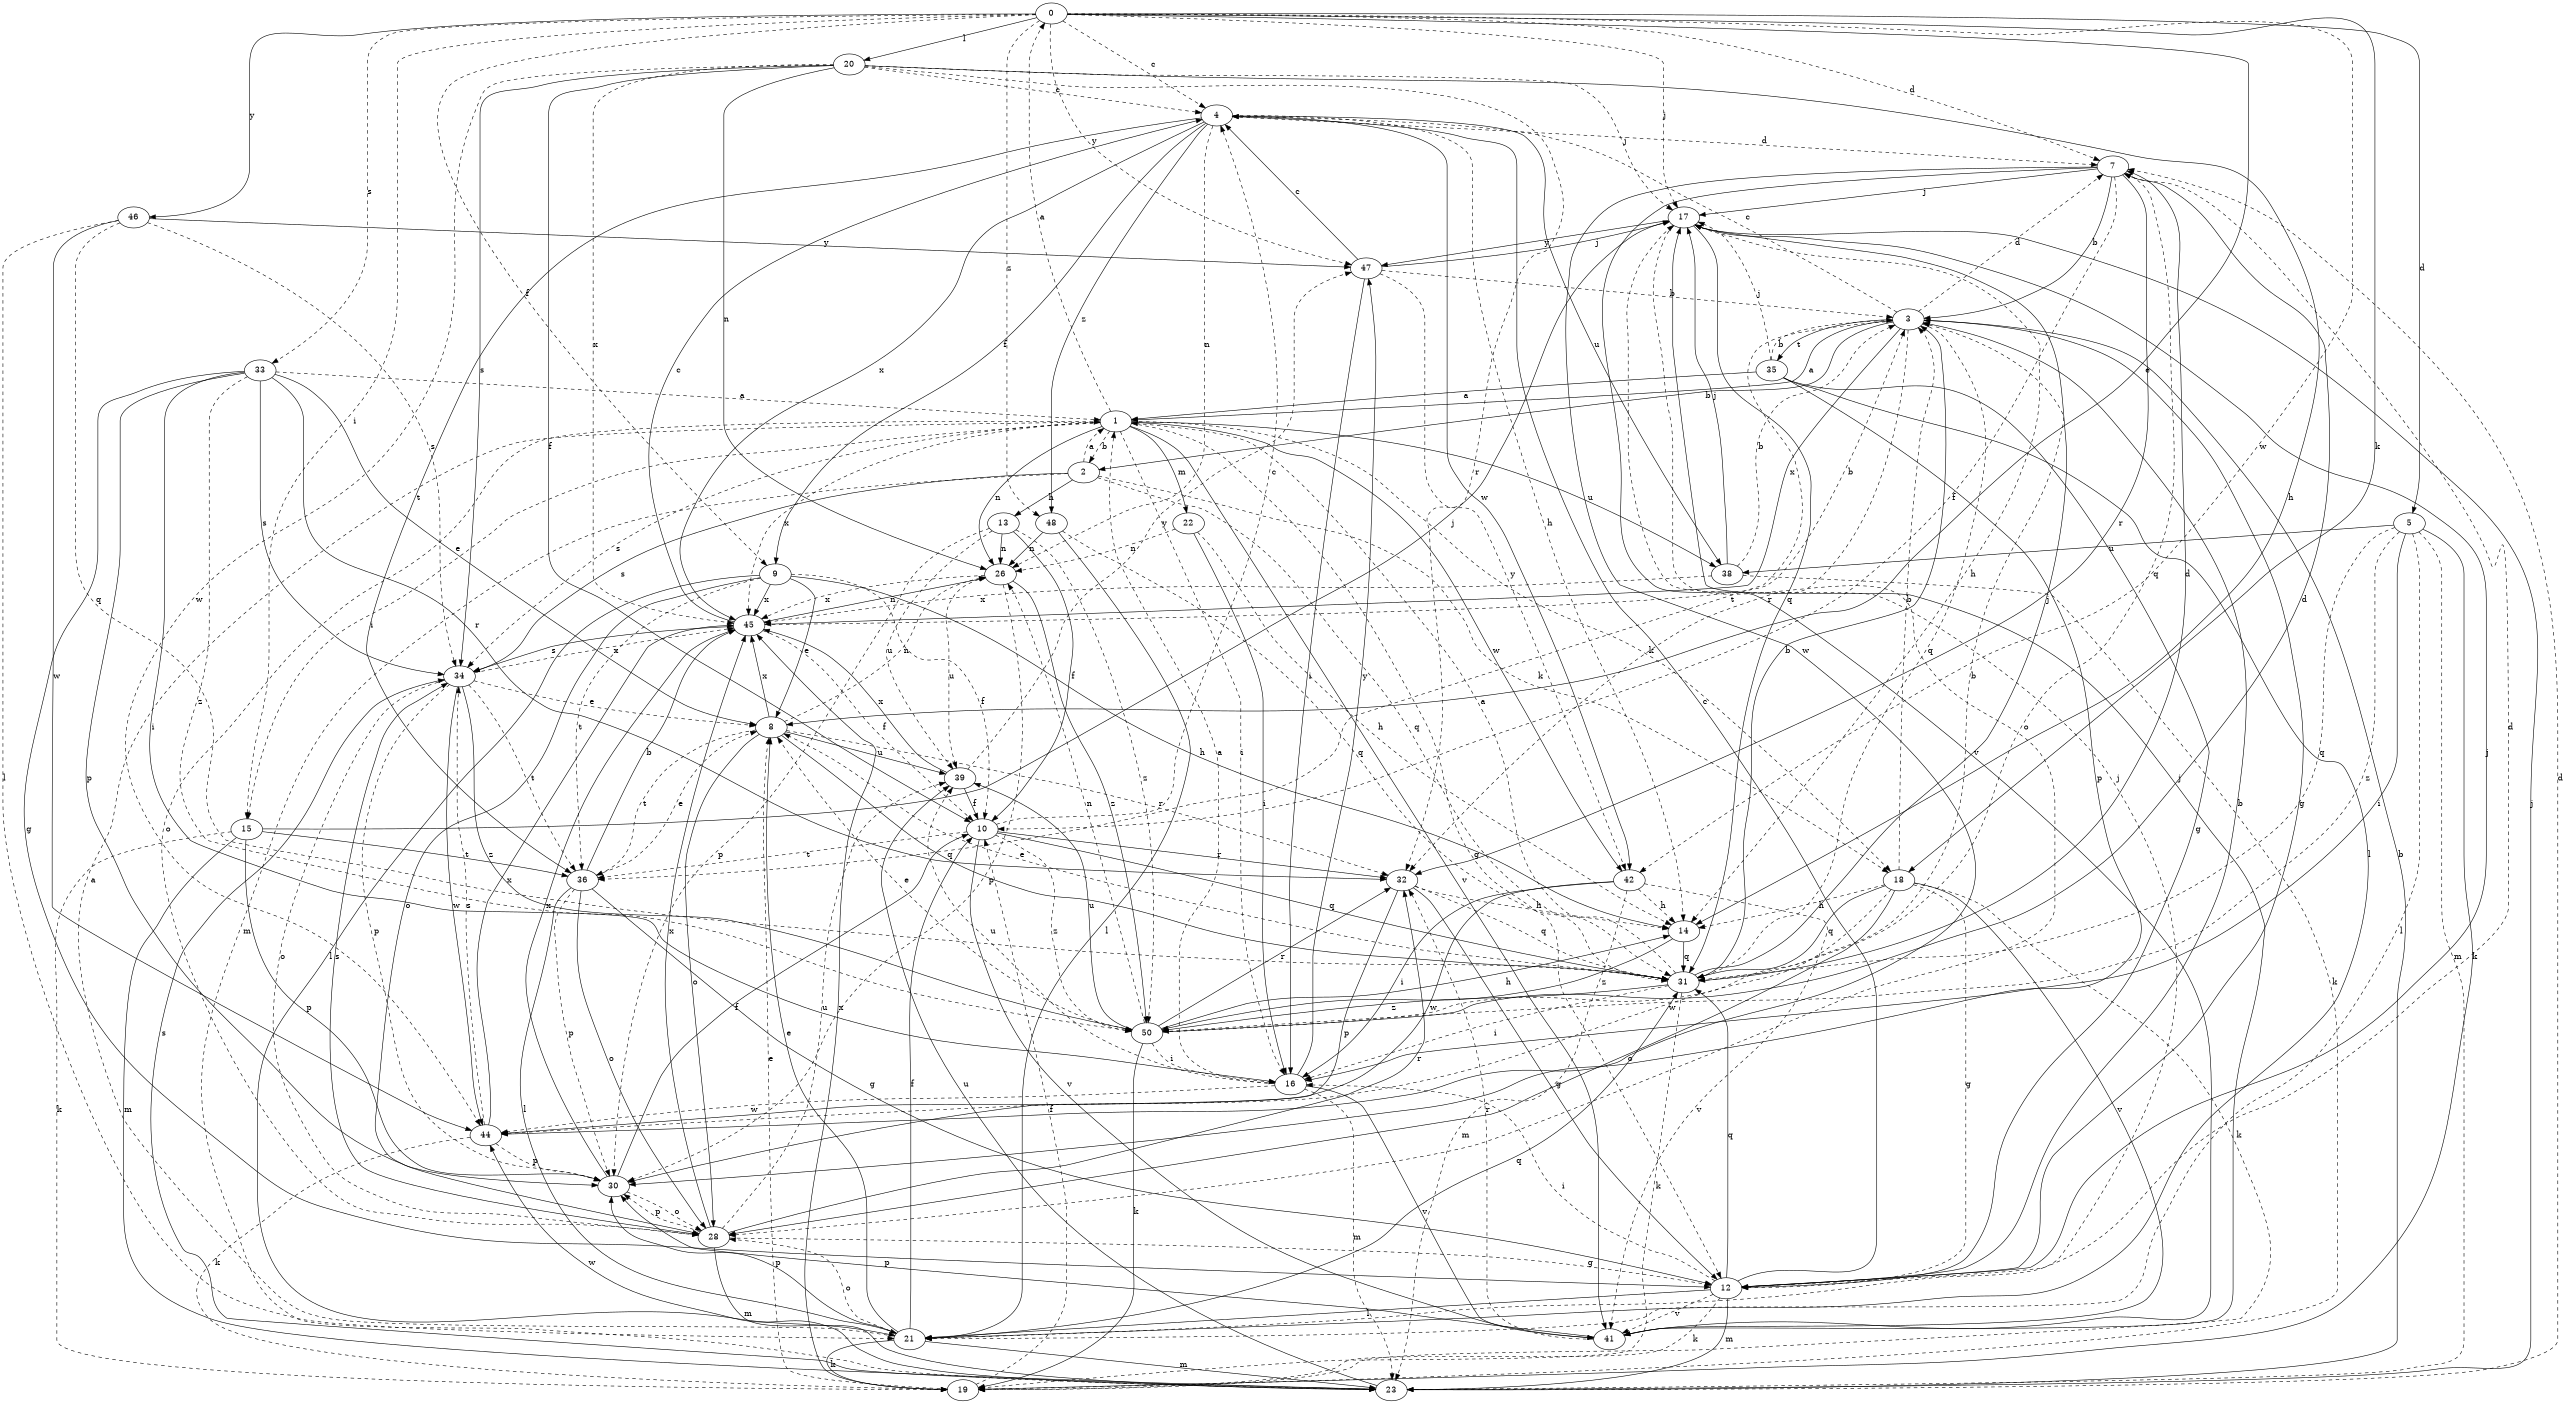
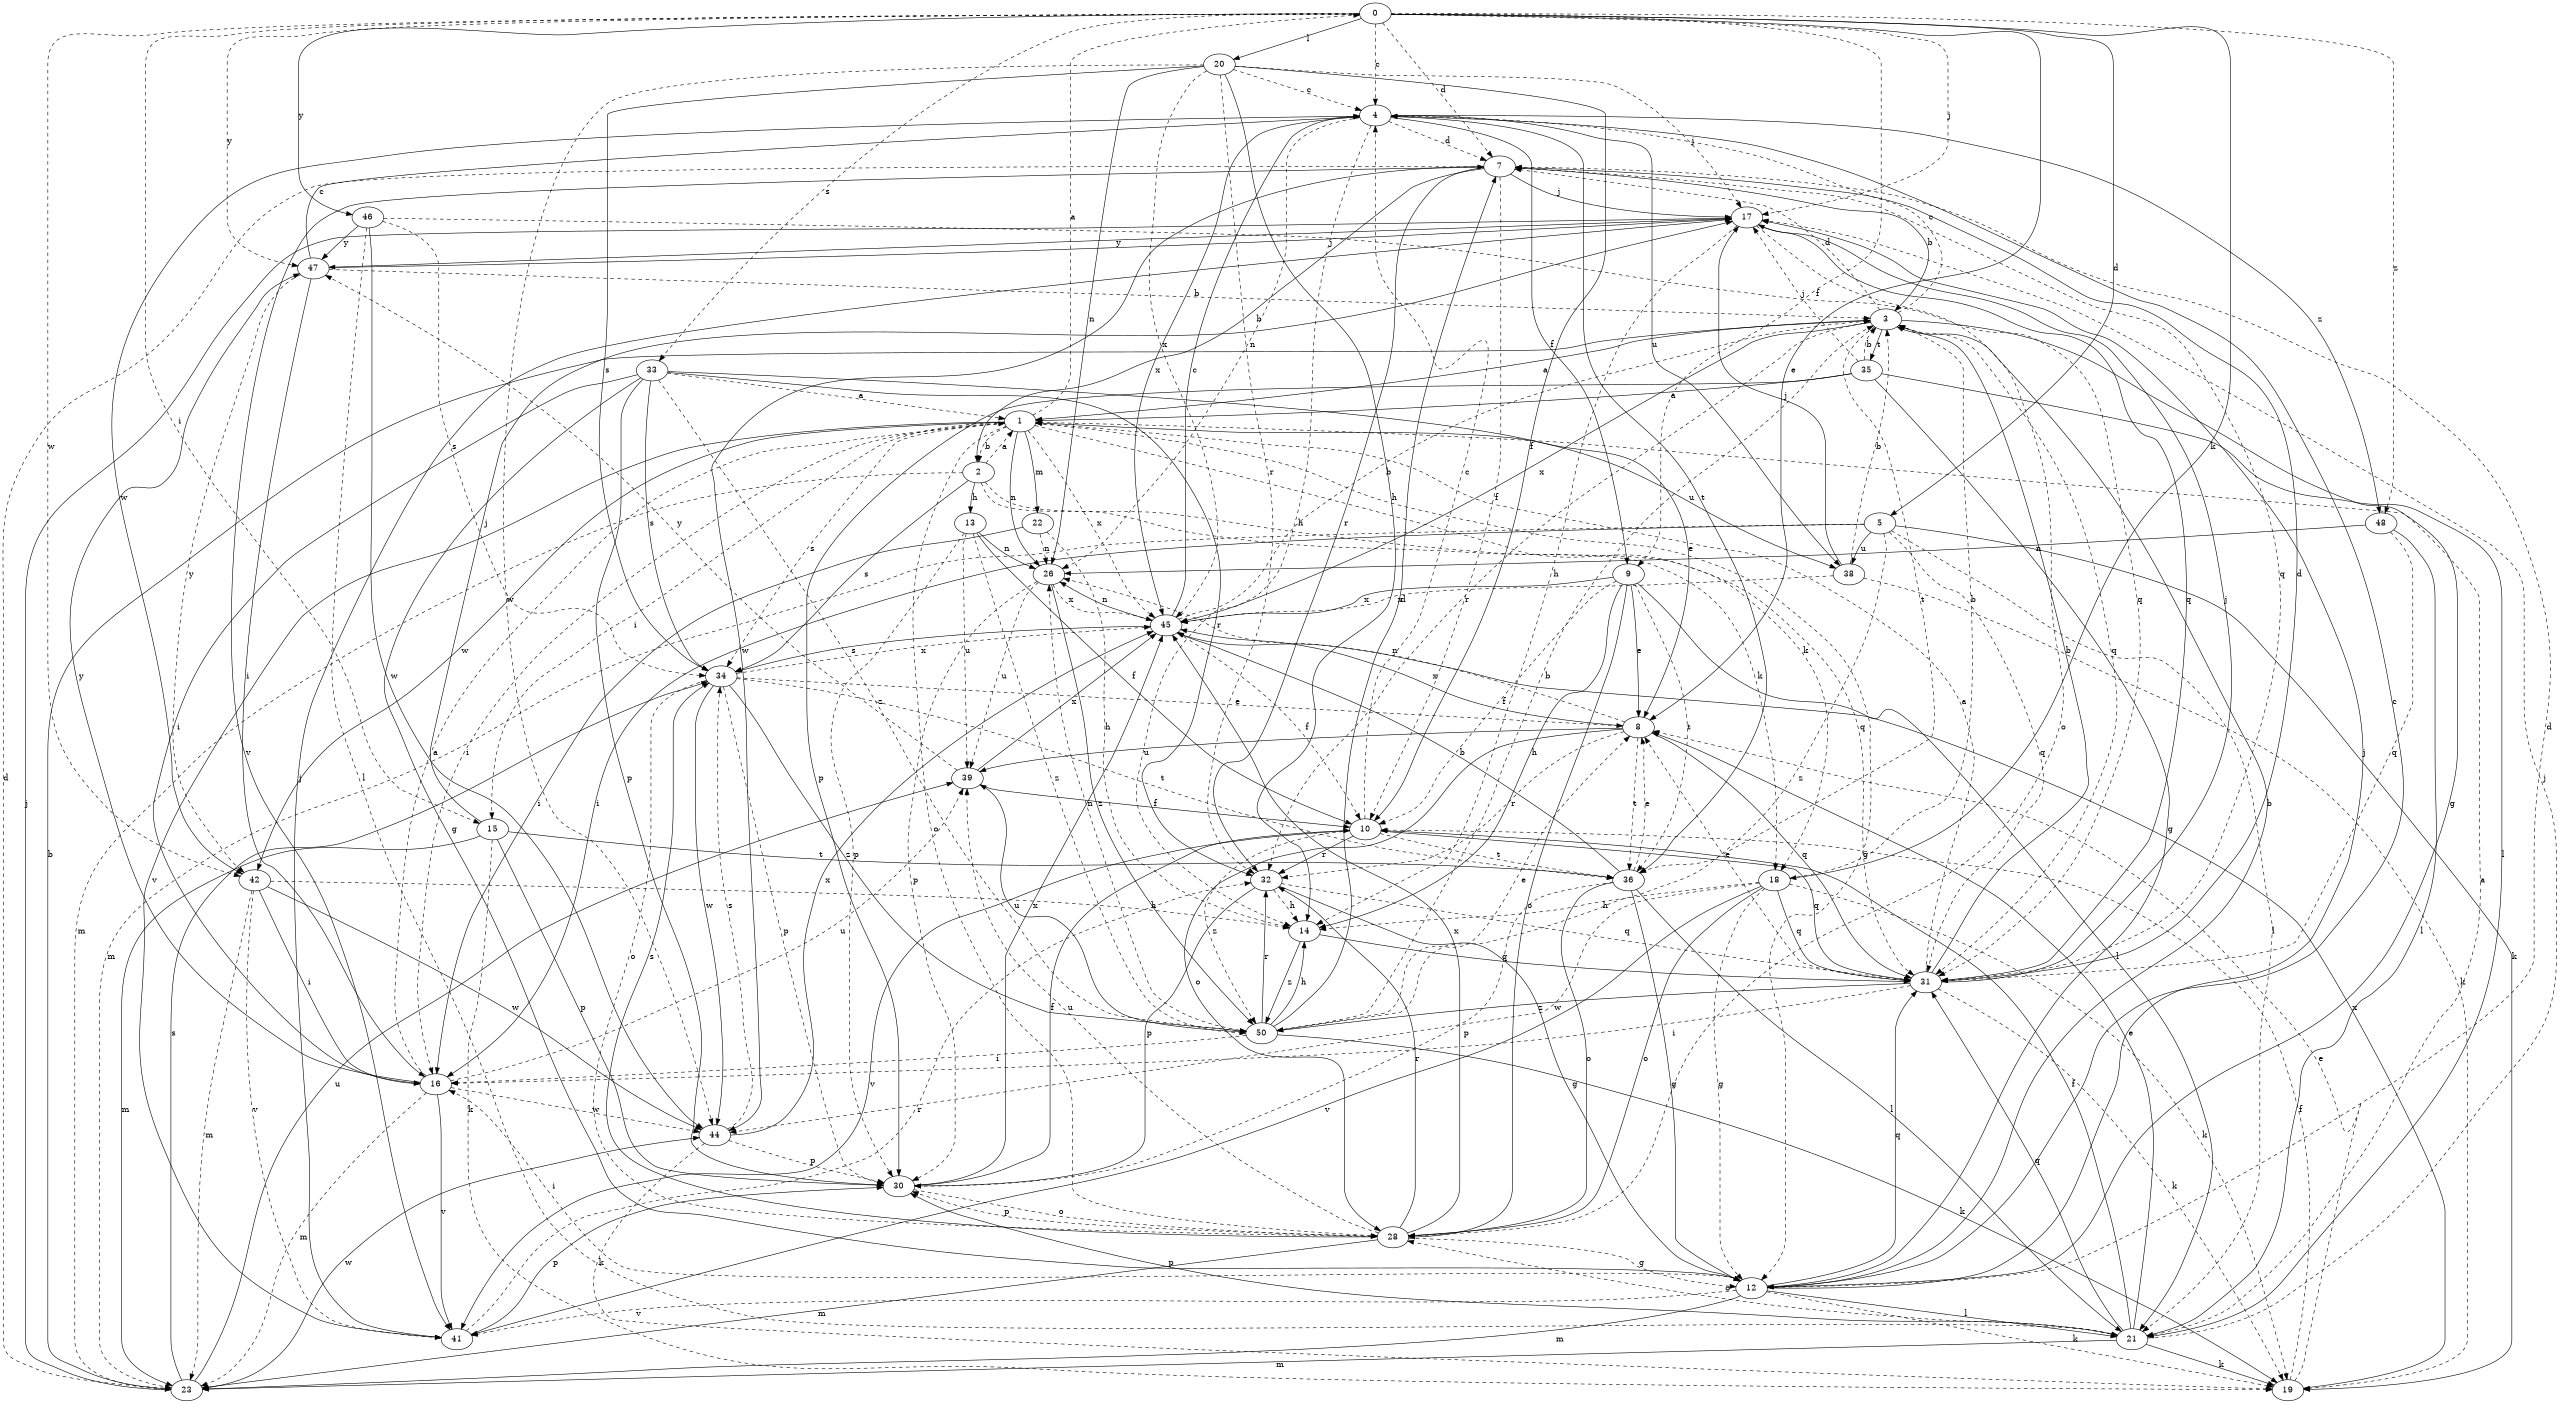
edge "3" -> "2": now "7" -> "2"
